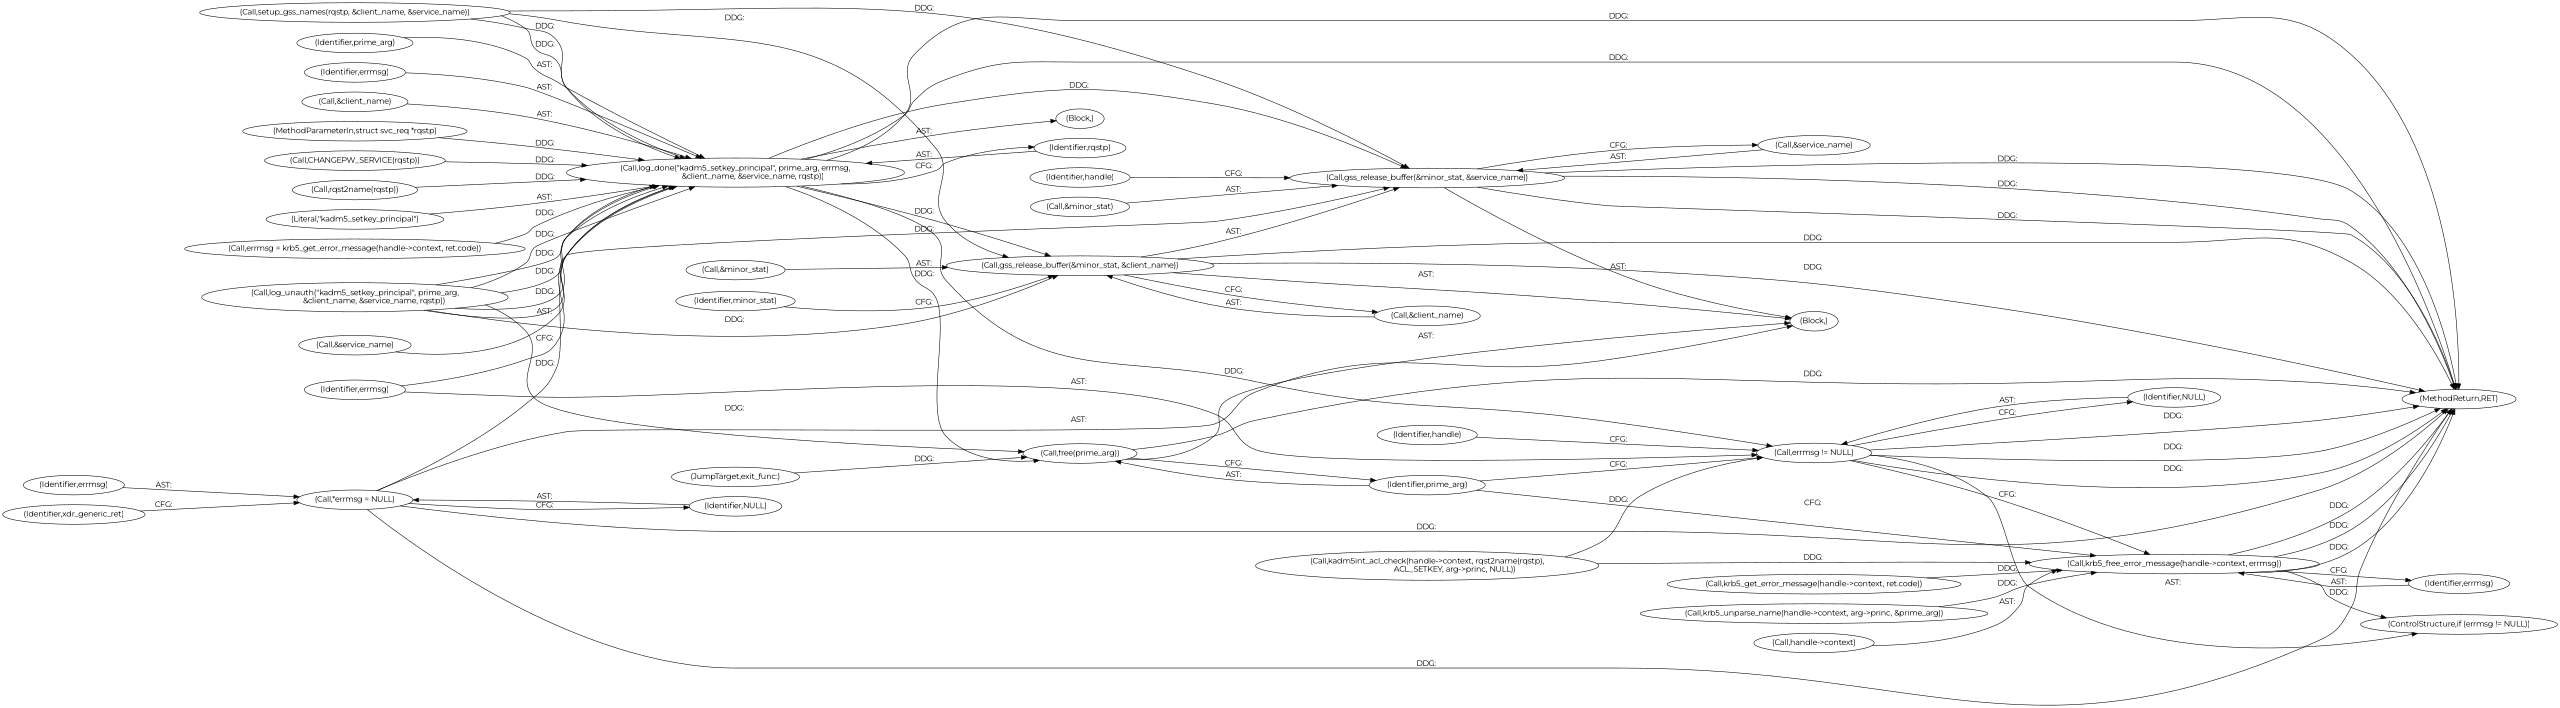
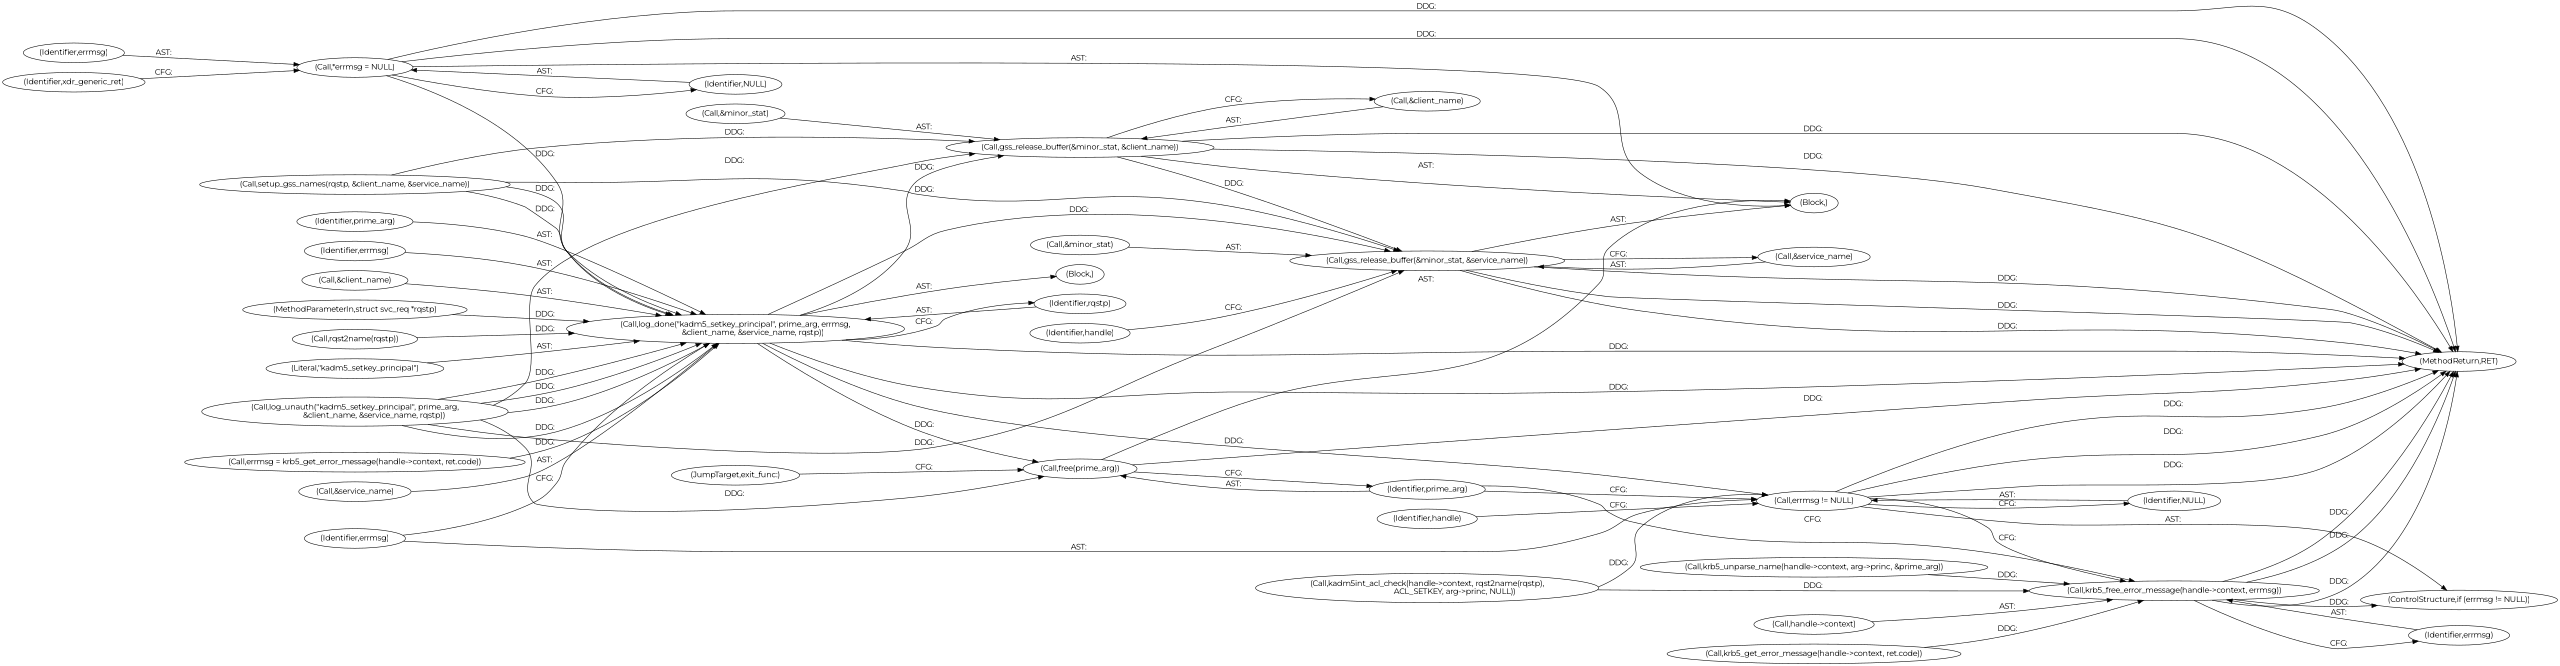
node "(Call,CHANGEPW_SERVICE(rqstp))": removed
edge "(Call,gss_release_buffer(&minor_stat, &client_name))" -> "(Call,gss_release_buffer(&minor_stat, &service_name))": label "AST: " -> "DDG: "
node "(Identifier,minor_stat)": removed
edge "(JumpTarget,exit_func:)" -> "(Call,free(prime_arg))": label "DDG: " -> "CFG: "
